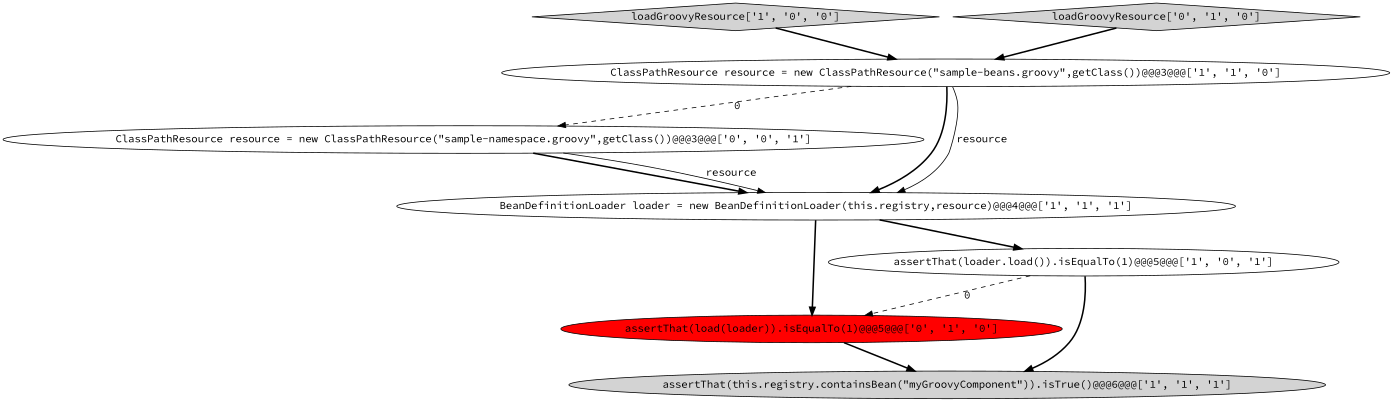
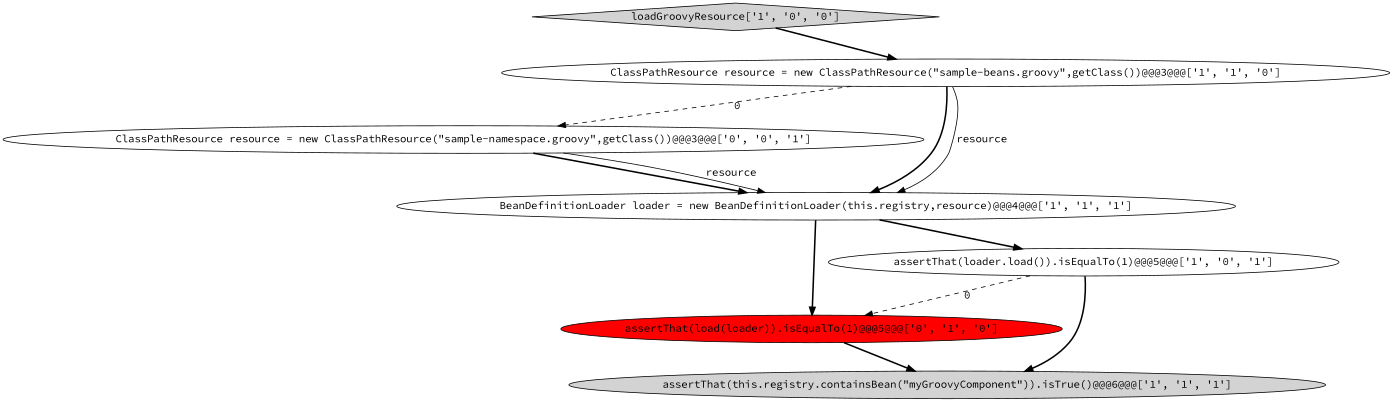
node "loadGroovyResource['0', '1', '0']": removed
